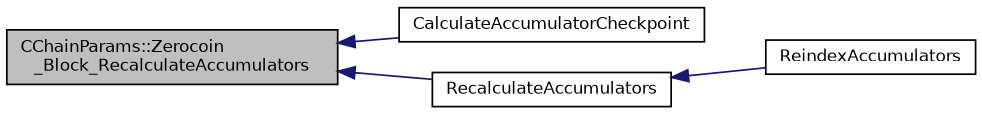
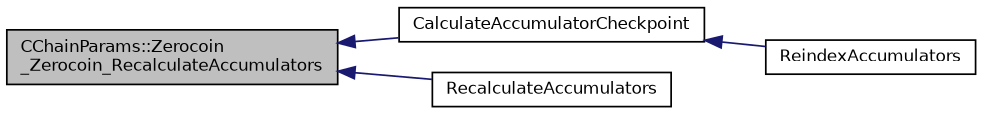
node "CChainParams::Zerocoin _Block_RecalculateAccumulators": label "CChainParams::Zerocoin _Block_RecalculateAccumulators" -> "CChainParams::Zerocoin _Zerocoin_RecalculateAccumulators"
edge "ReindexAccumulators" -> "RecalculateAccumulators": now "ReindexAccumulators" -> "CalculateAccumulatorCheckpoint"
